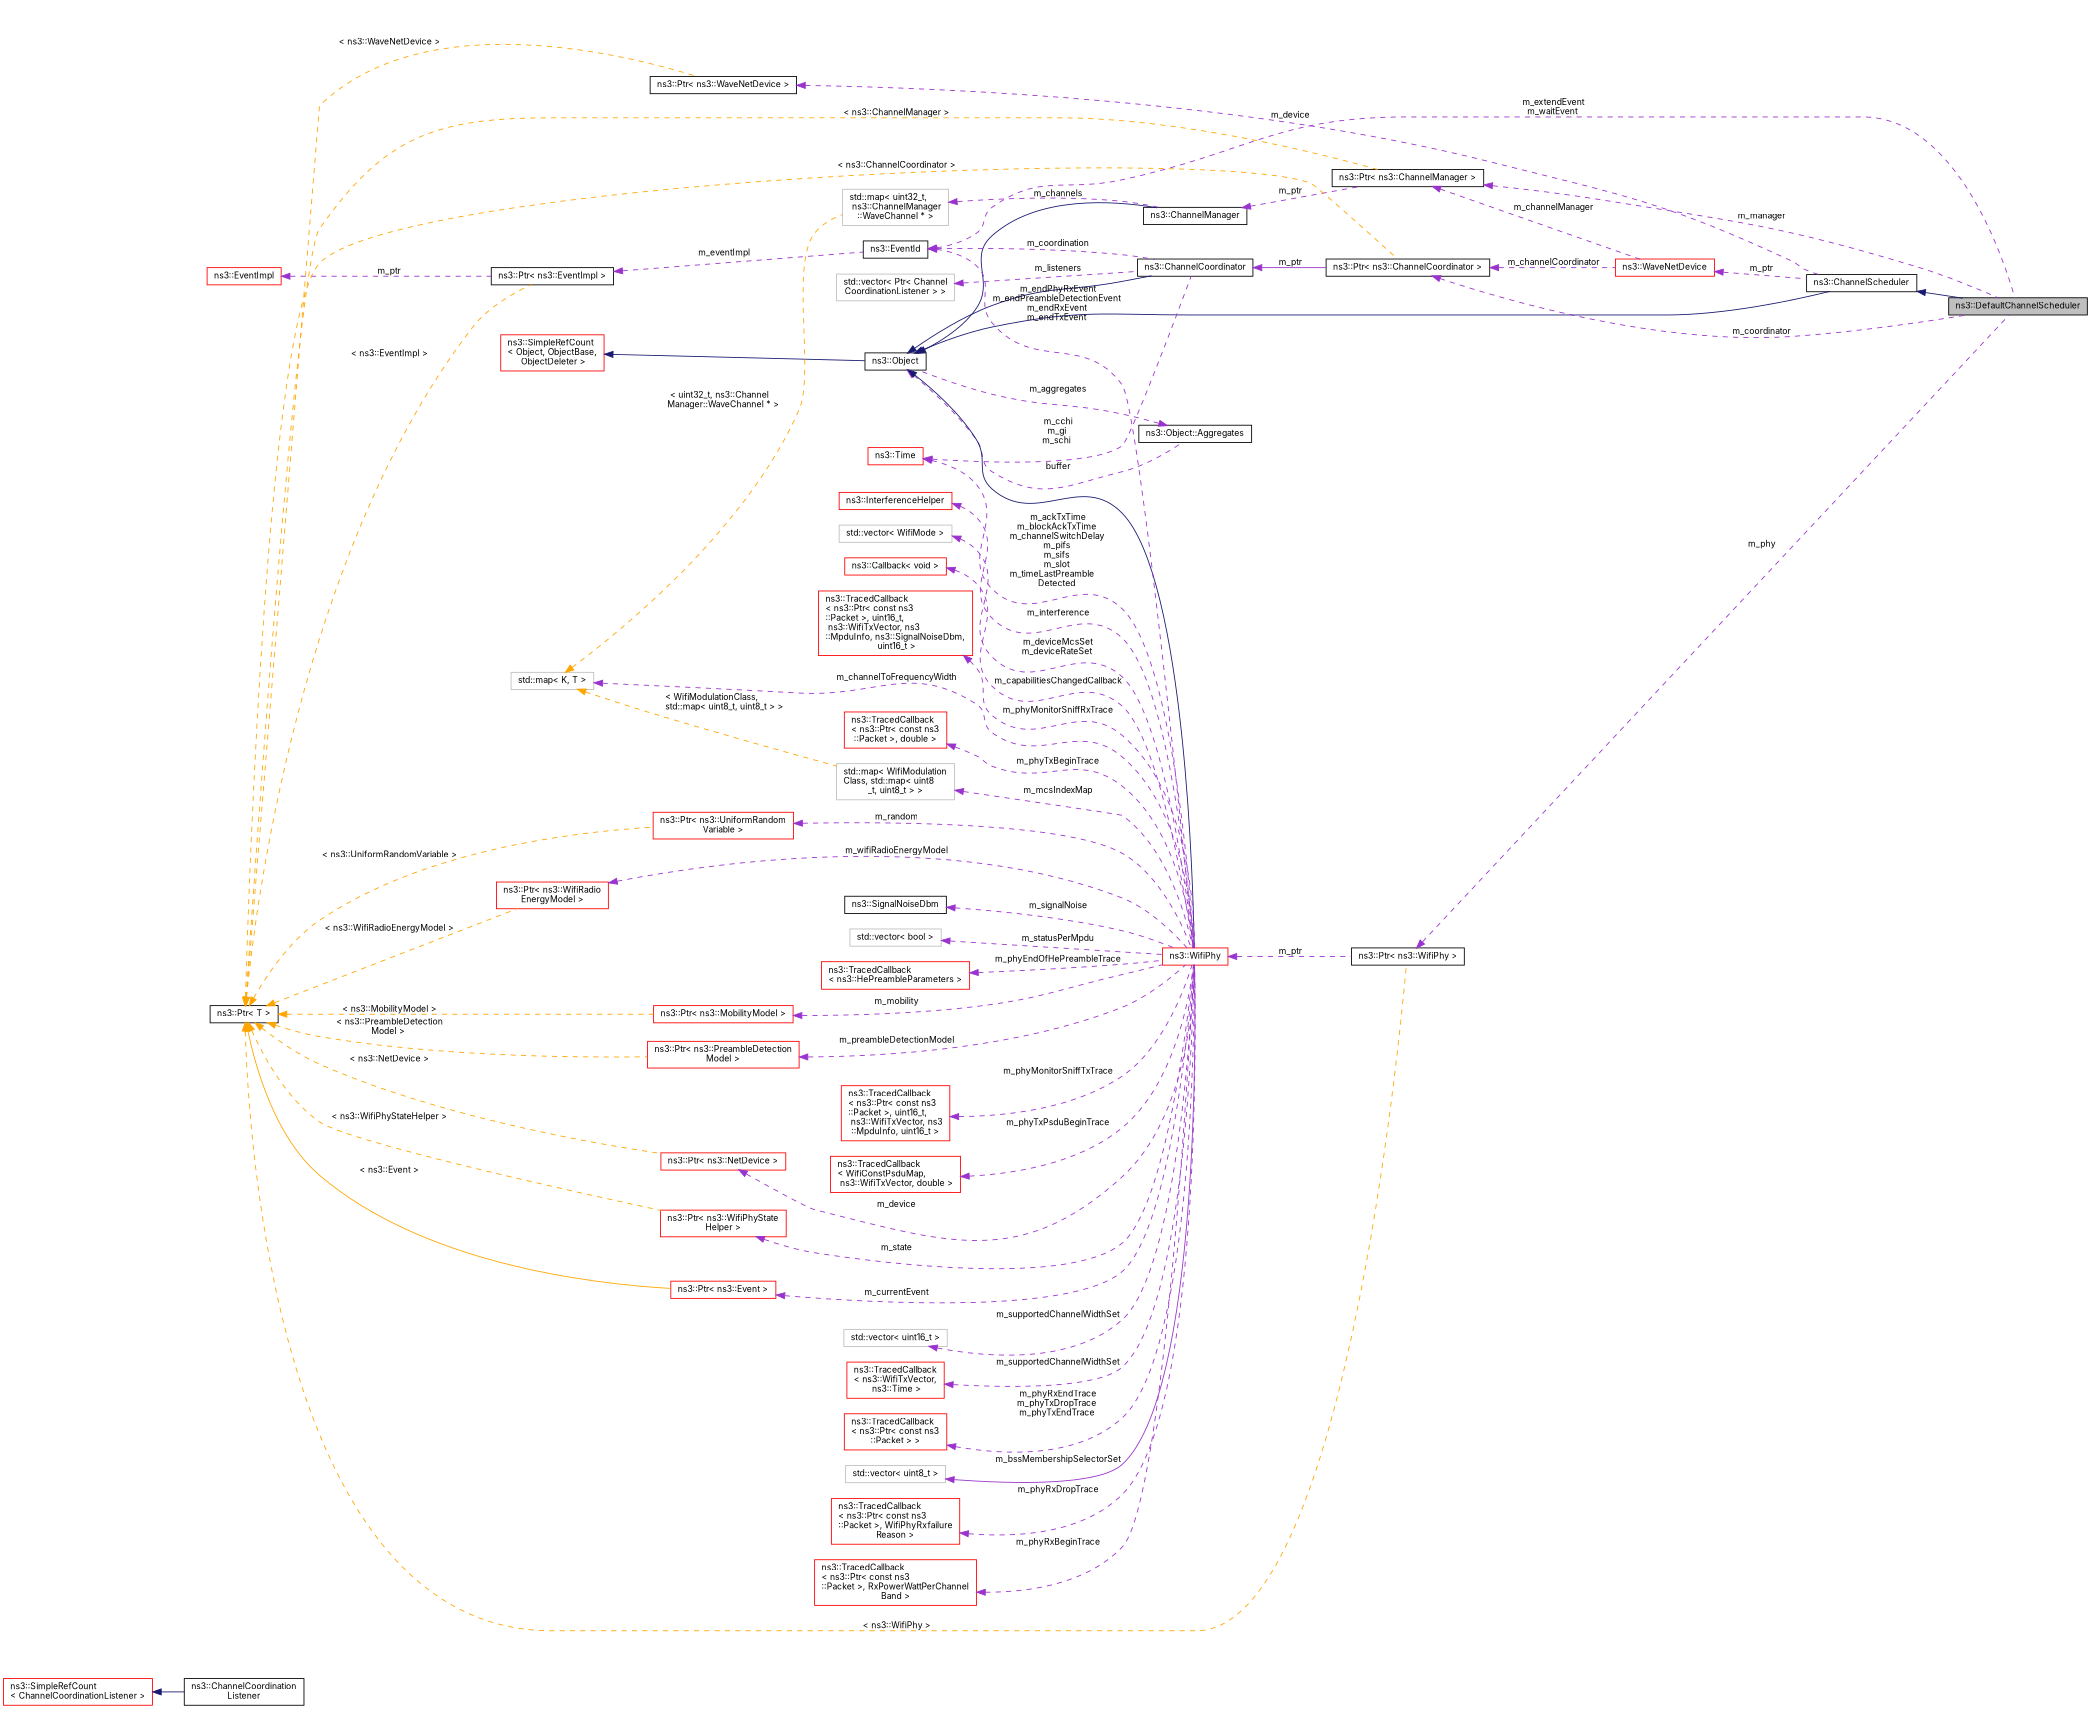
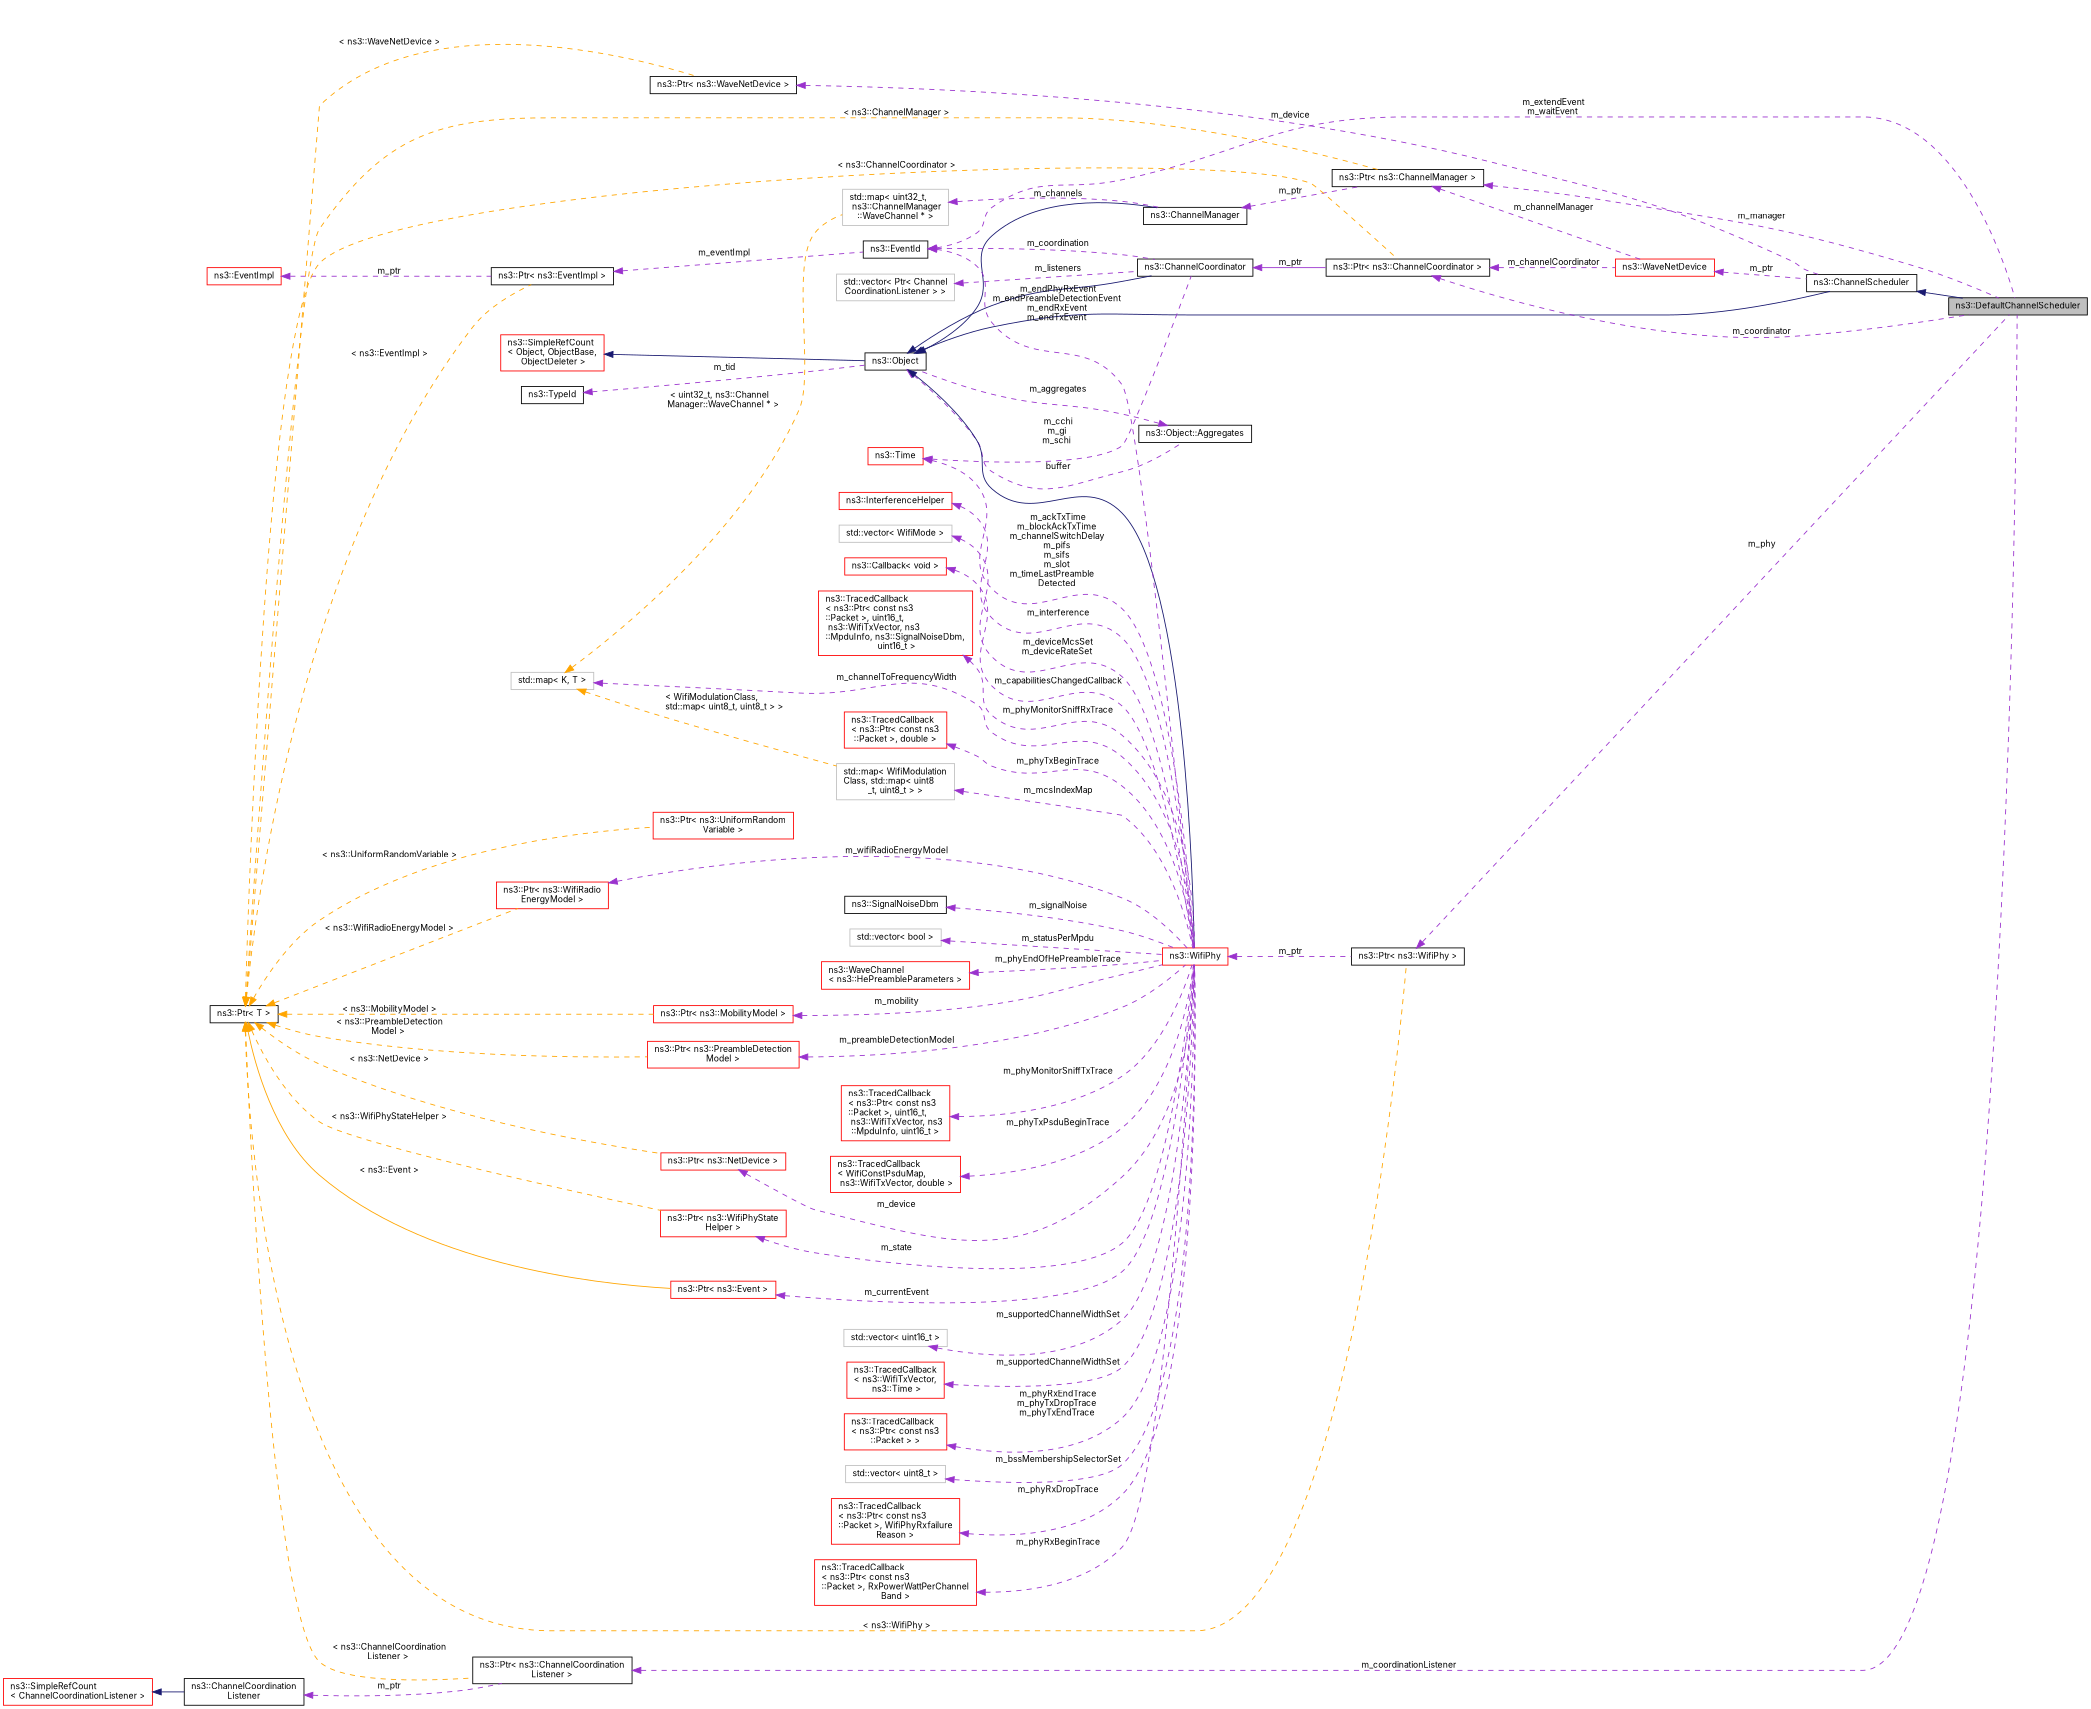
node "ns3::TypeId": added
edge "ns3::WifiPhy" -> "ns3::Ptr< ns3::UniformRandom Variable >": removed, label "m_random"
node "ns3::TracedCallback < ns3::HePreambleParameters >": label "ns3::TracedCallback < ns3::HePreambleParameters >" -> "ns3::WaveChannel < ns3::HePreambleParameters >"
edge "ns3::WifiPhy" -> "std::vector< uint8_t >": style solid -> dashed
node "ns3::Ptr< ns3::ChannelCoordination Listener >": added
